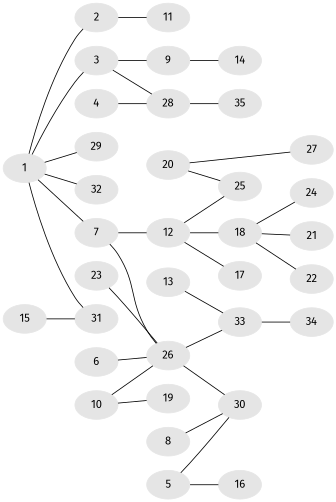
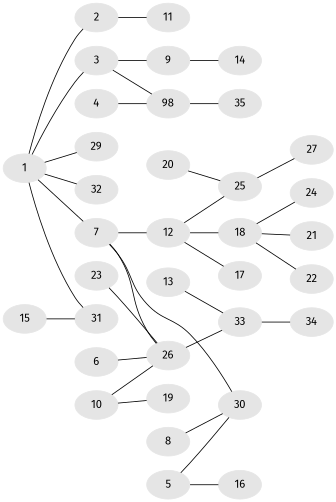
node "28": label "28" -> "98"
edge "27" -- "20": now "27" -- "25"
edge "26" -- "30": now "7" -- "30"
